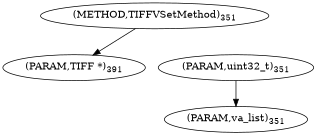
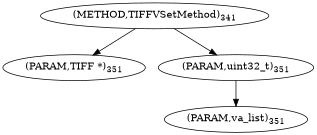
node "(METHOD,TIFFVSetMethod)": text "351" -> "341"
edge "(METHOD,TIFFVSetMethod)" -> "(PARAM,uint32_t)": added
node "(PARAM,TIFF *)": text "391" -> "351"
